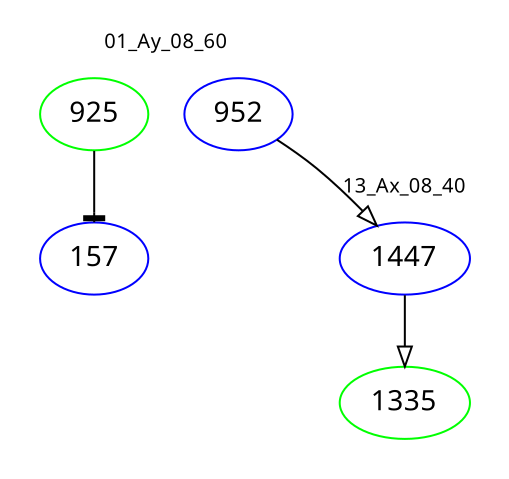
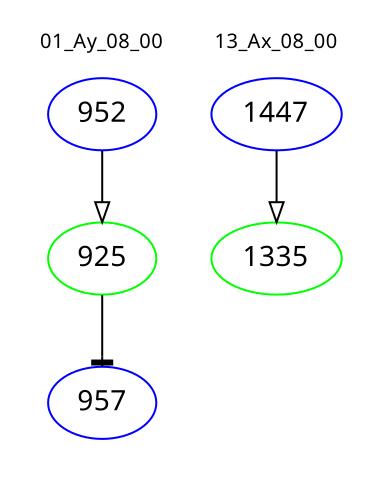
cluster "01_Ay_08_60": label "01_Ay_08_60" -> "01_Ay_08_00"
edge "952" -> "1447": now "952" -> "925"
cluster "13_Ax_08_40": label "13_Ax_08_40" -> "13_Ax_08_00"
node "157": label "157" -> "957"
